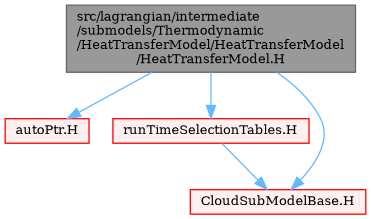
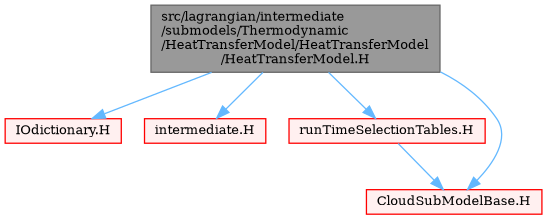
node "autoPtr.H": label "autoPtr.H" -> "intermediate.H"
node "IOdictionary.H": added
